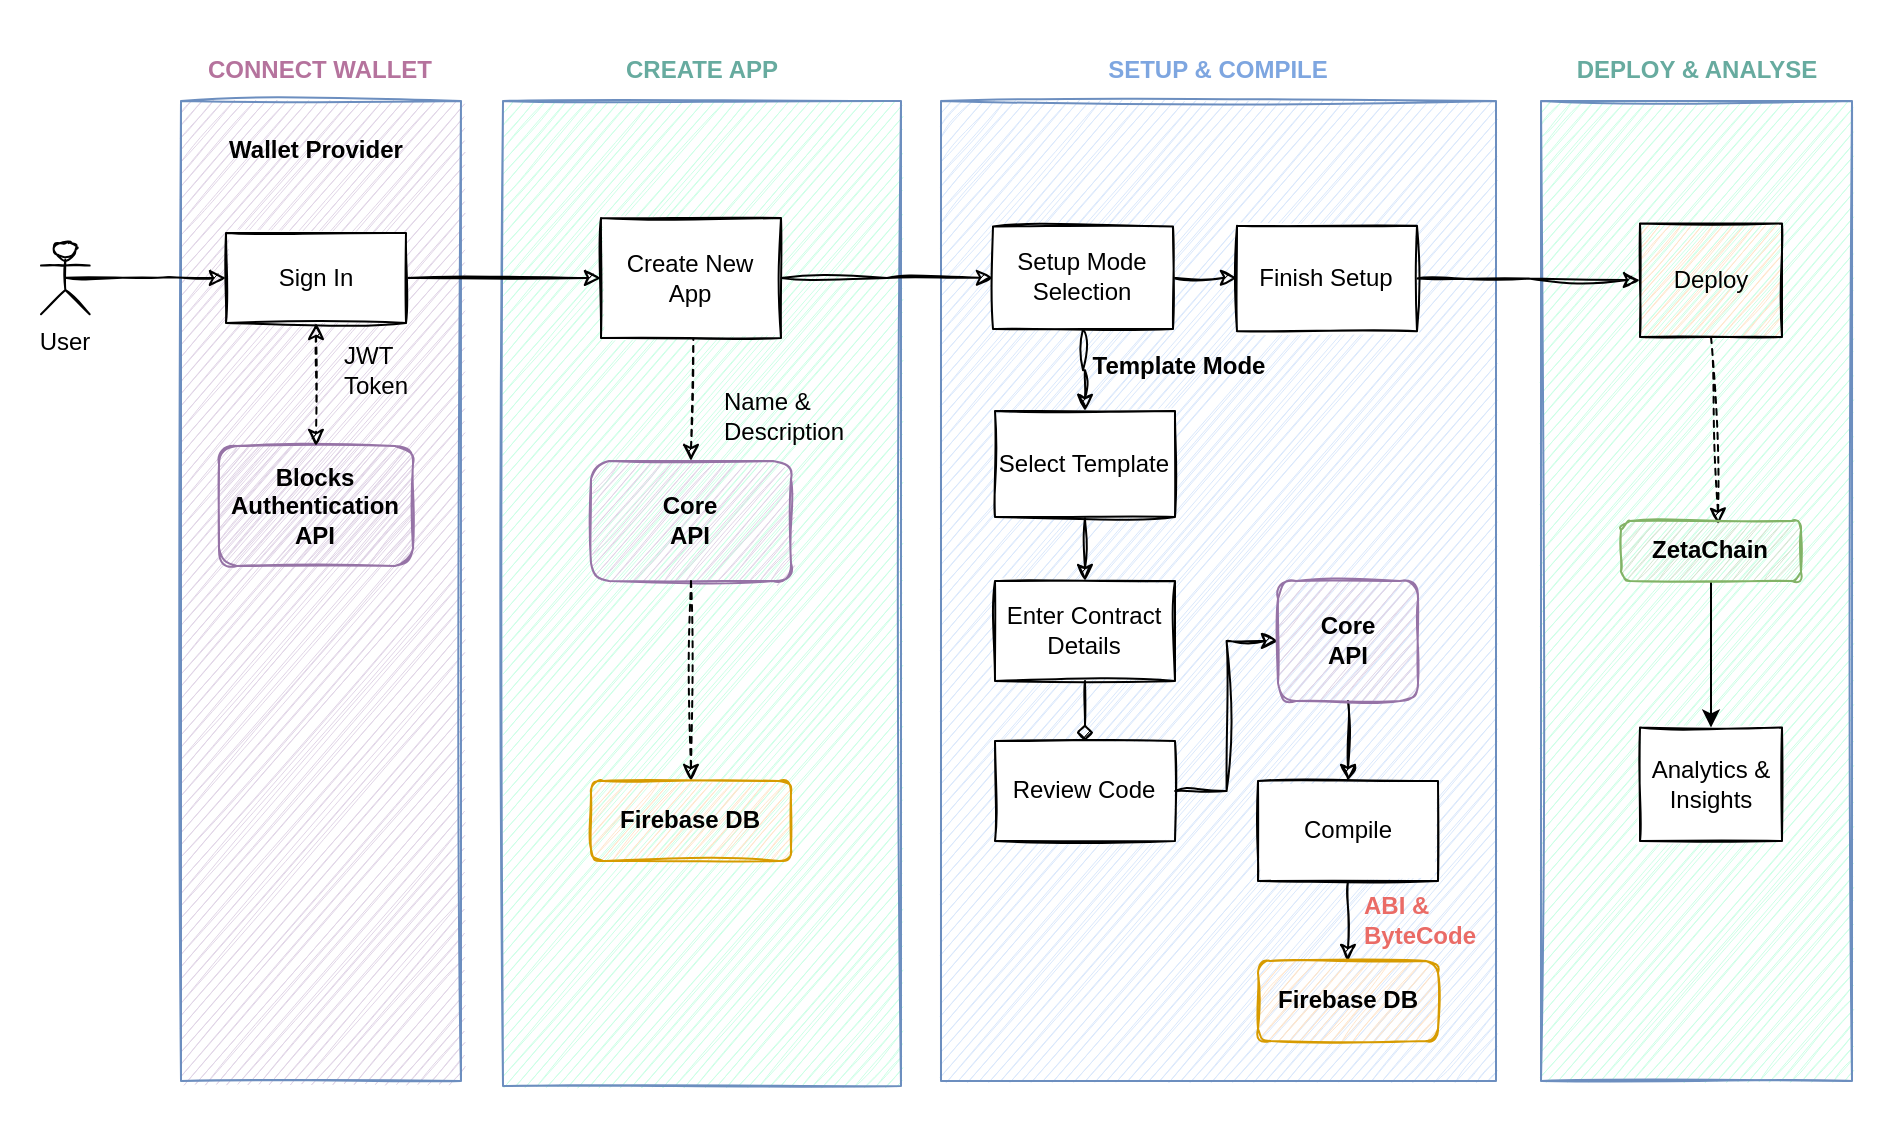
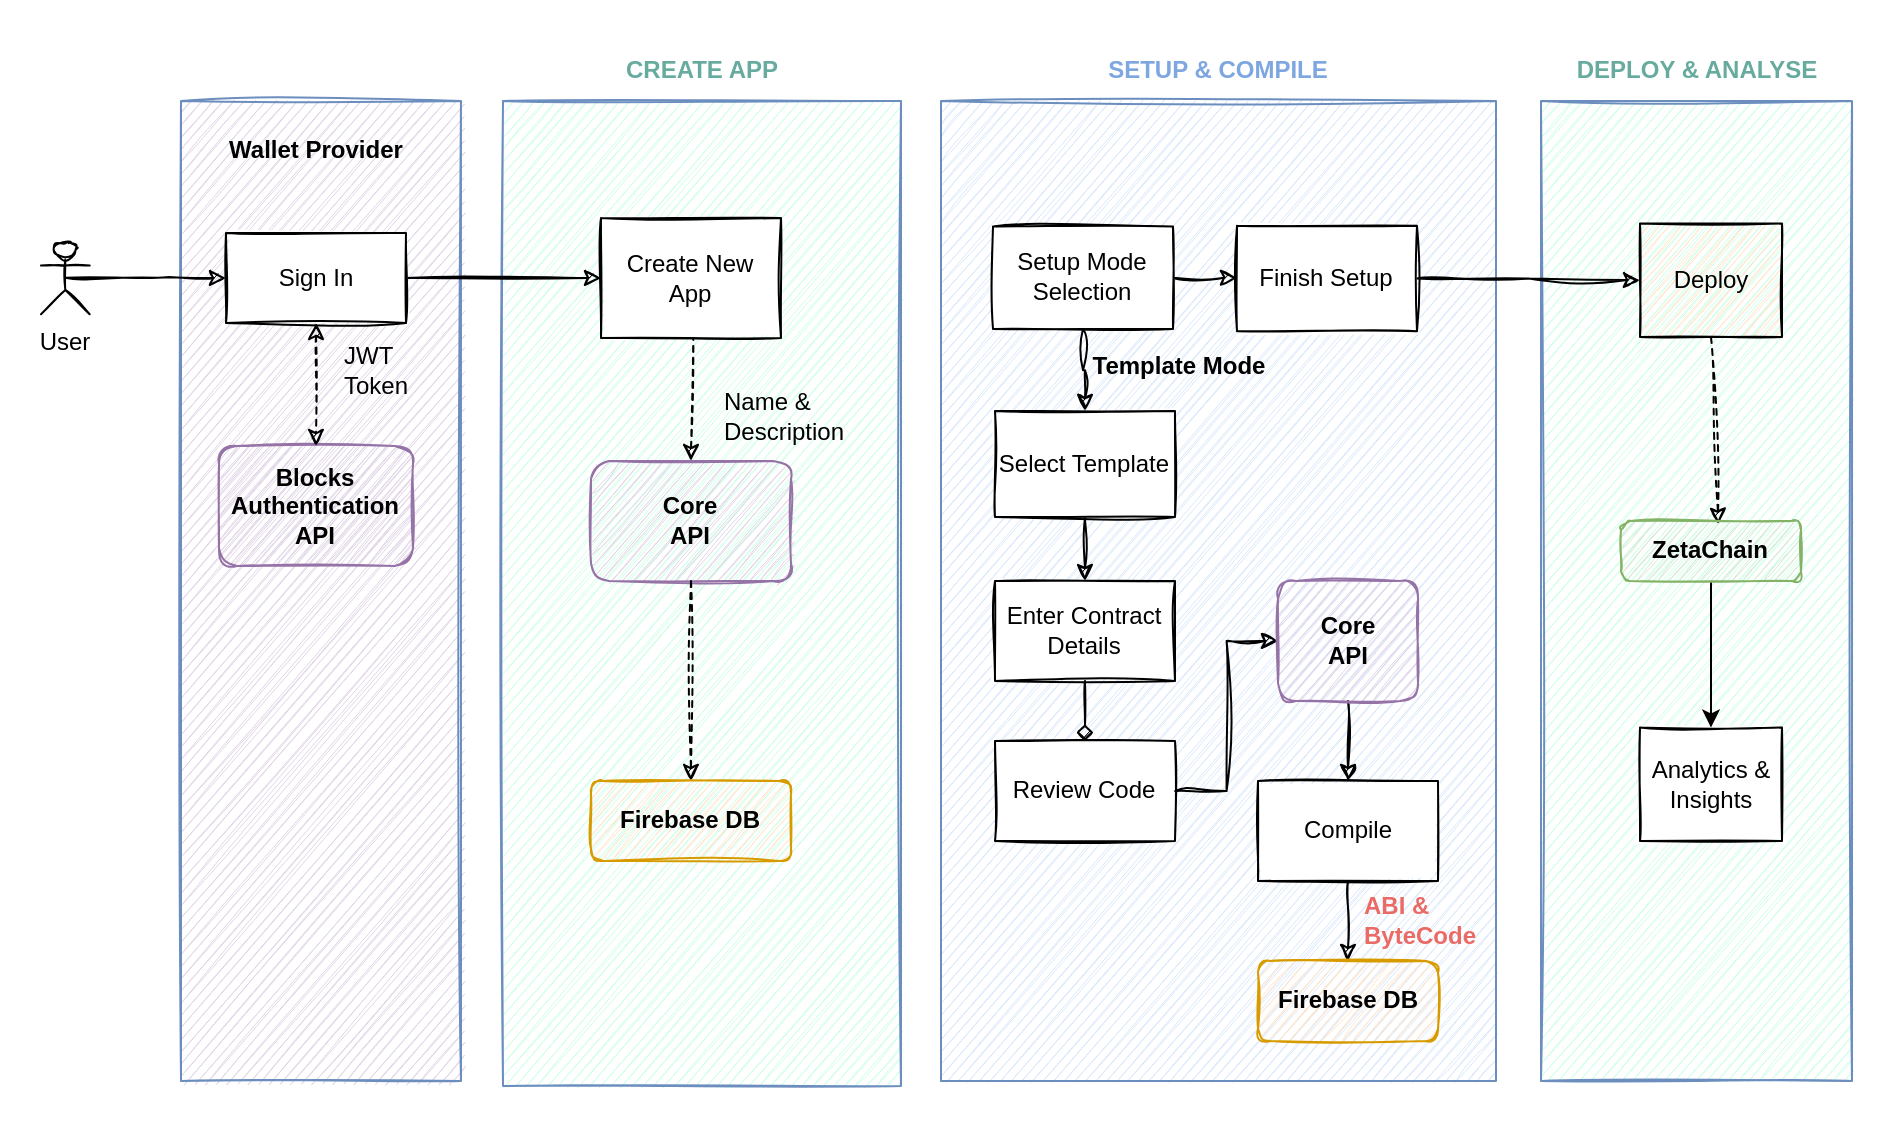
node "CONNECT WALLET": removed
edge "Create New App" -> "Setup Mode Selection": removed
